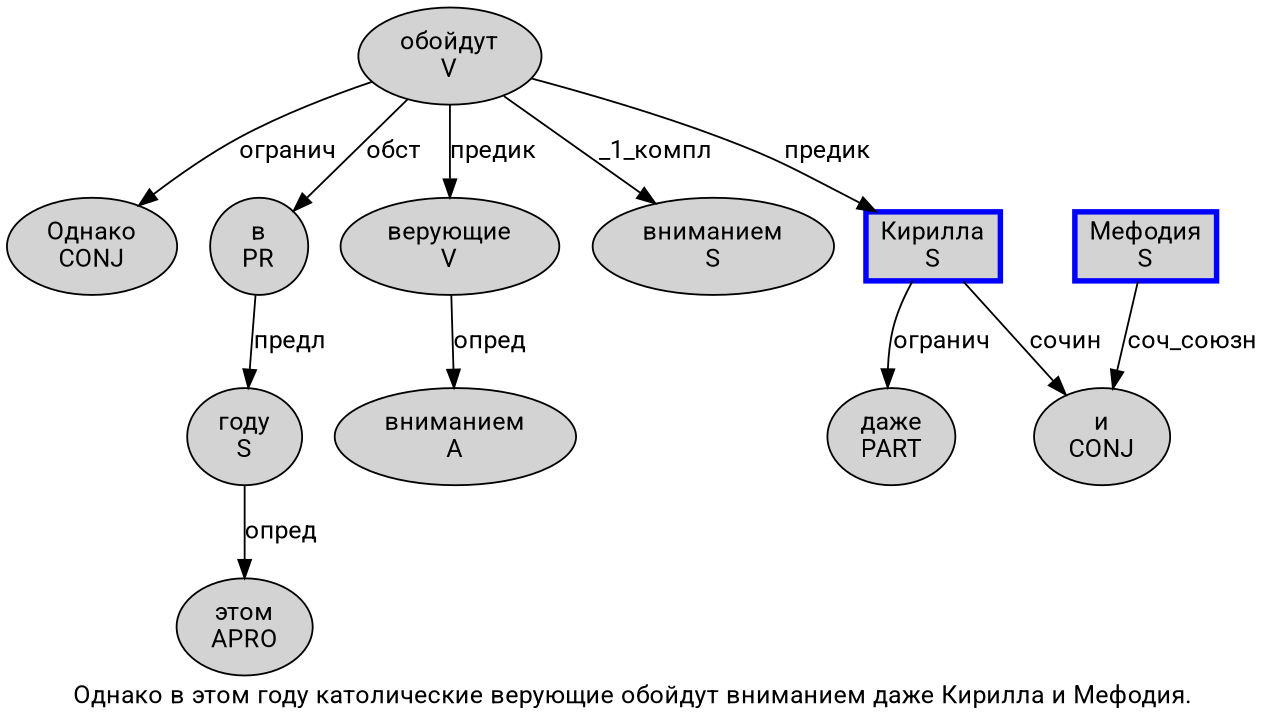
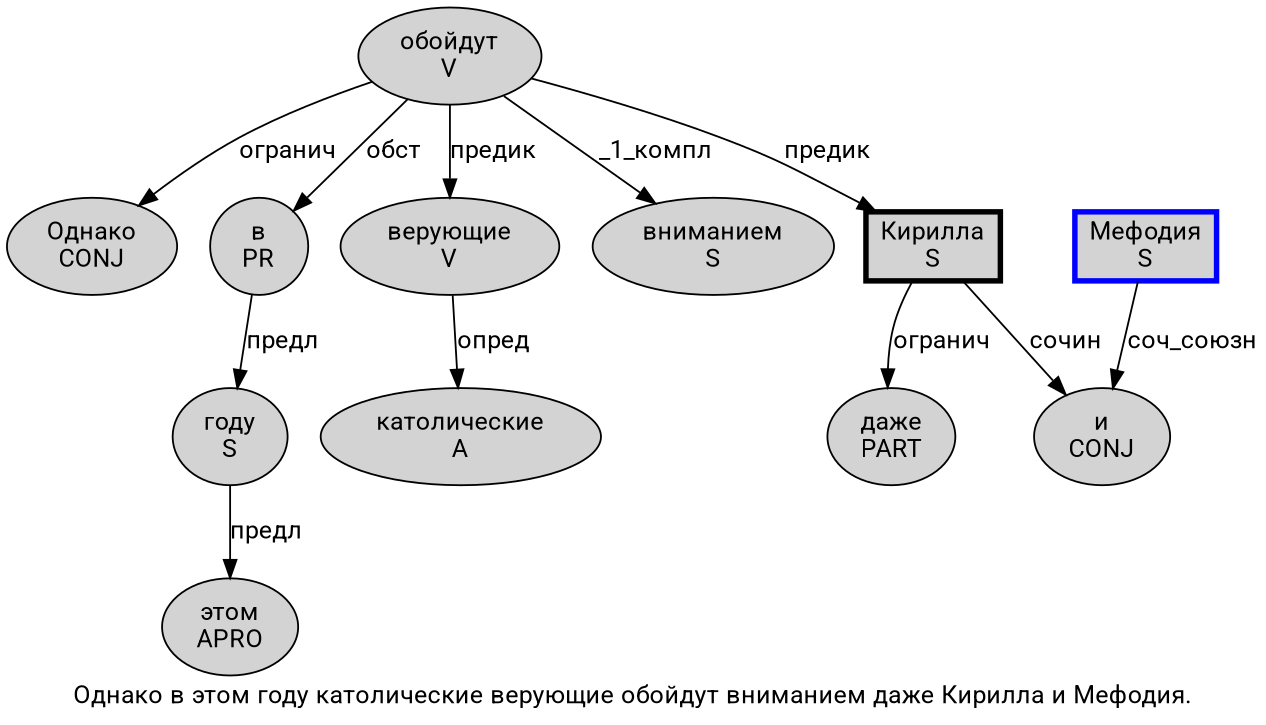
node "Кирилла S": color blue -> black
node "вниманием A": label "вниманием A" -> "католические A"
edge "году S" -> "этом APRO": label "опред" -> "предл"
